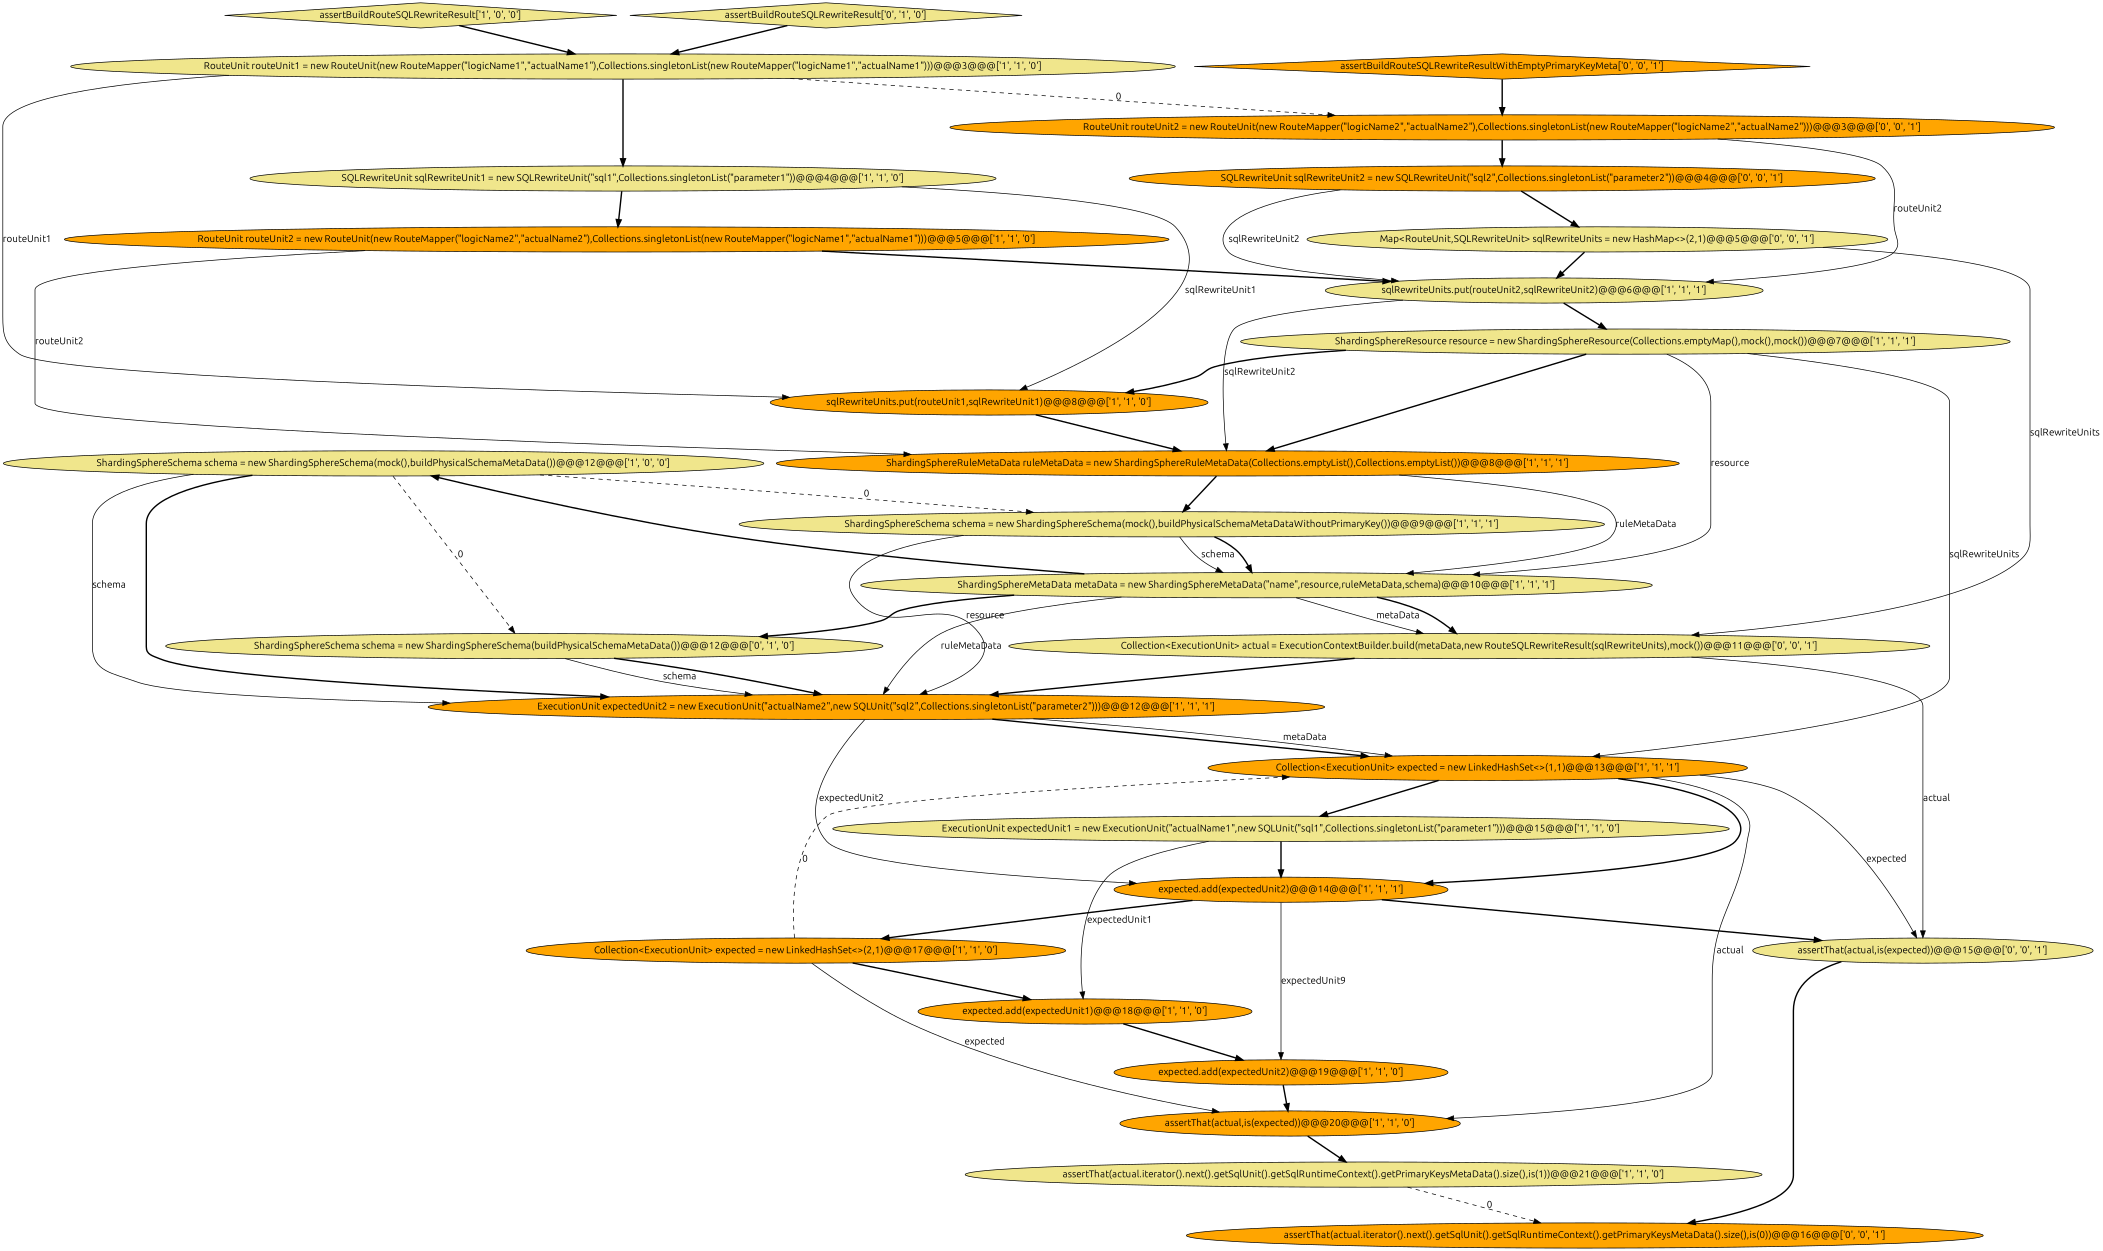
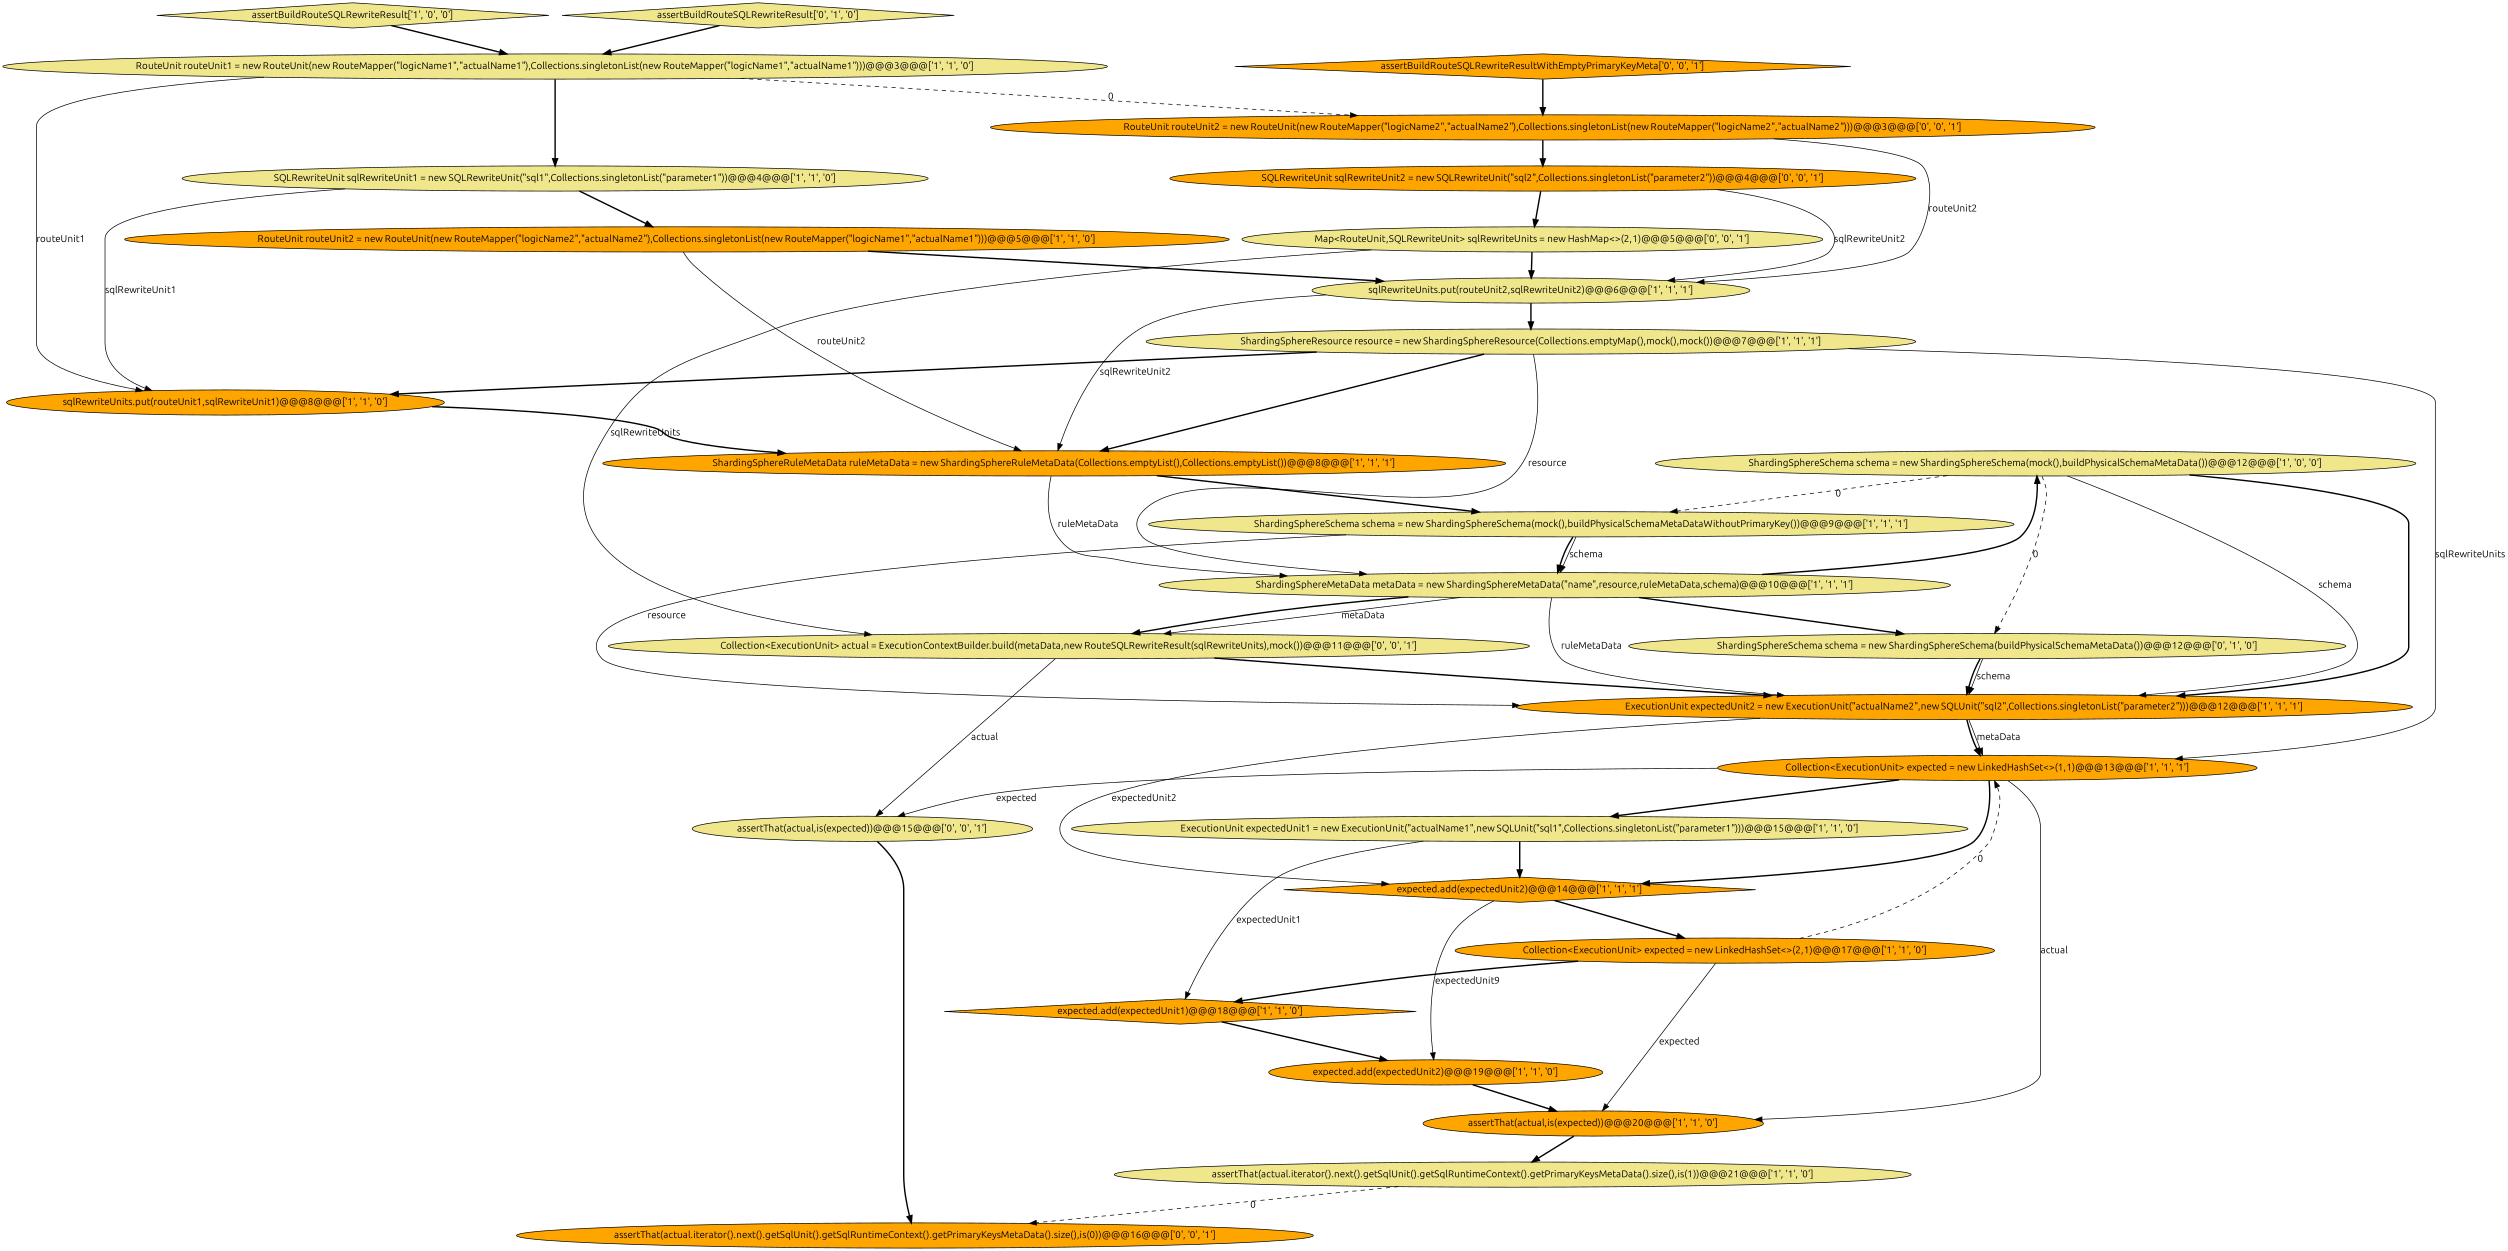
node "expected.add(expectedUnit2)@@@14@@@['1', '1', '1']": shape ellipse -> diamond
edge "expected.add(expectedUnit2)@@@14@@@['1', '1', '1']" -> "assertThat(actual,is(expected))@@@15@@@['0', '0', '1']": removed
node "expected.add(expectedUnit1)@@@18@@@['1', '1', '0']": shape ellipse -> diamond
